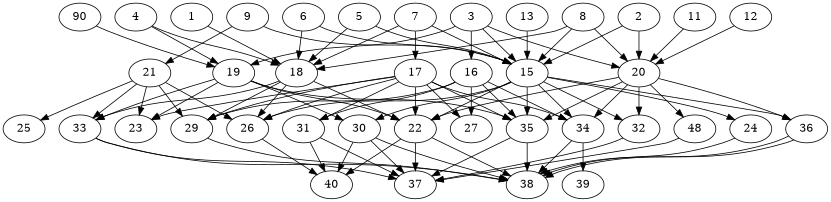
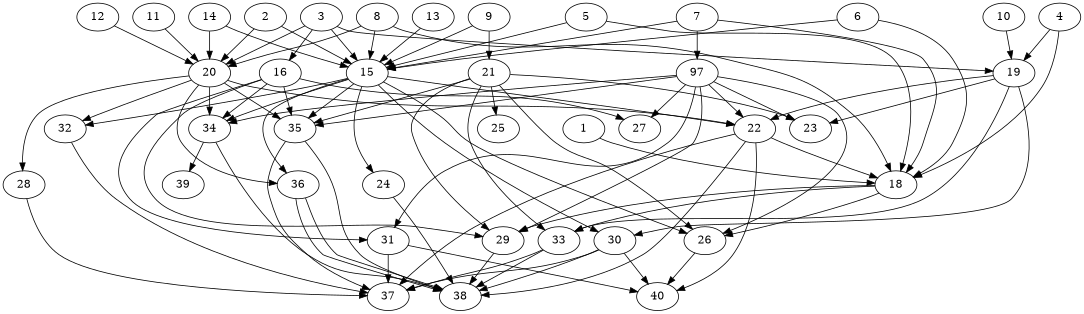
node "90": label "90" -> "10"
node "14": added
node "17": label "17" -> "97"
edge "18" -> "22": reversed
edge "19" -> "35": now "21" -> "35"
node "48": label "48" -> "28"
